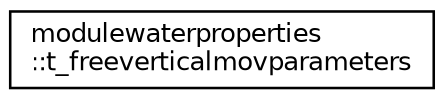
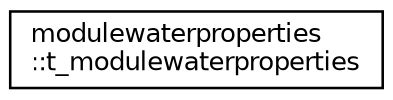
node "modulewaterproperties ::t_freeverticalmovparameters": label "modulewaterproperties ::t_freeverticalmovparameters" -> "modulewaterproperties ::t_modulewaterproperties"
